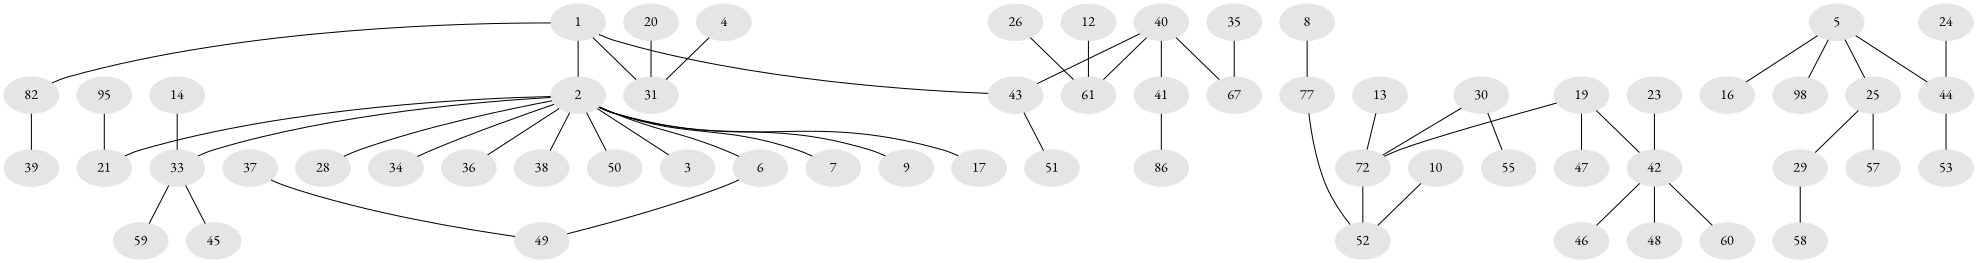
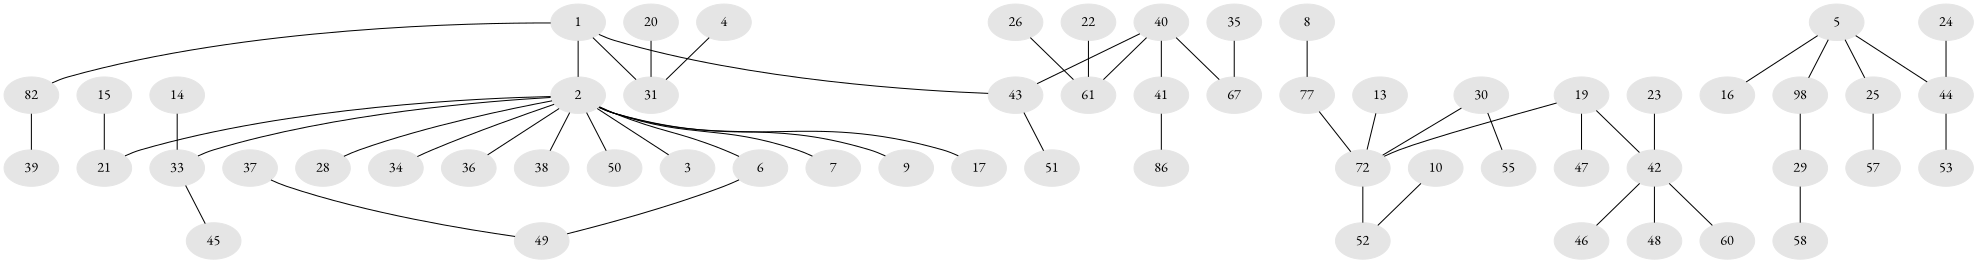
node "12": label "12" -> "22"
node "95": label "95" -> "15"
edge "25" -- "29": now "98" -- "29"
edge "77" -- "52": now "77" -- "72"
node "59": removed
